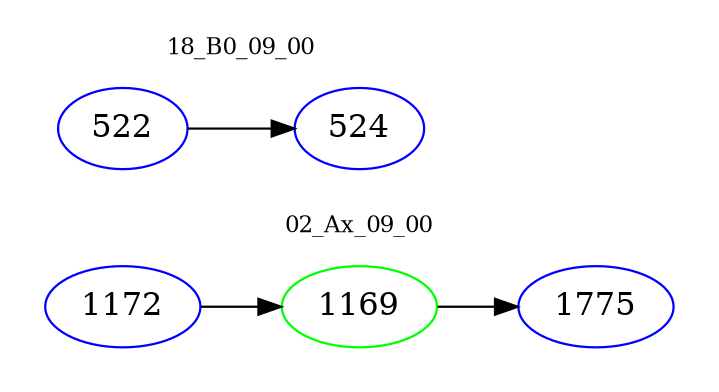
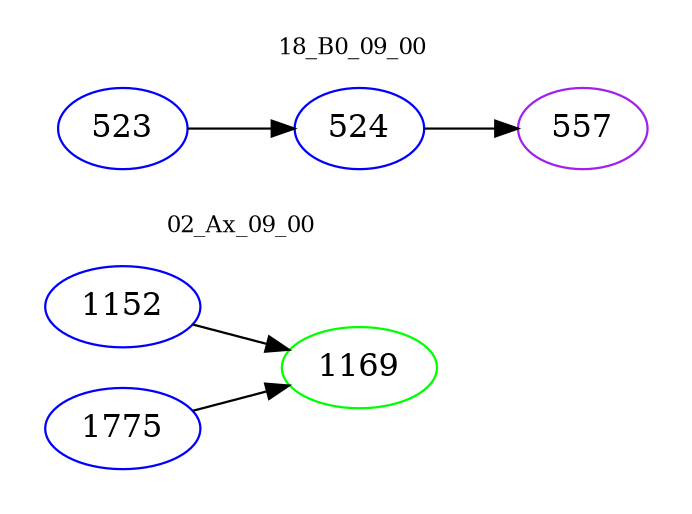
node "522": label "522" -> "523"
node "557": added
node "1172": label "1172" -> "1152"
edge "1169" -> "1775": reversed
